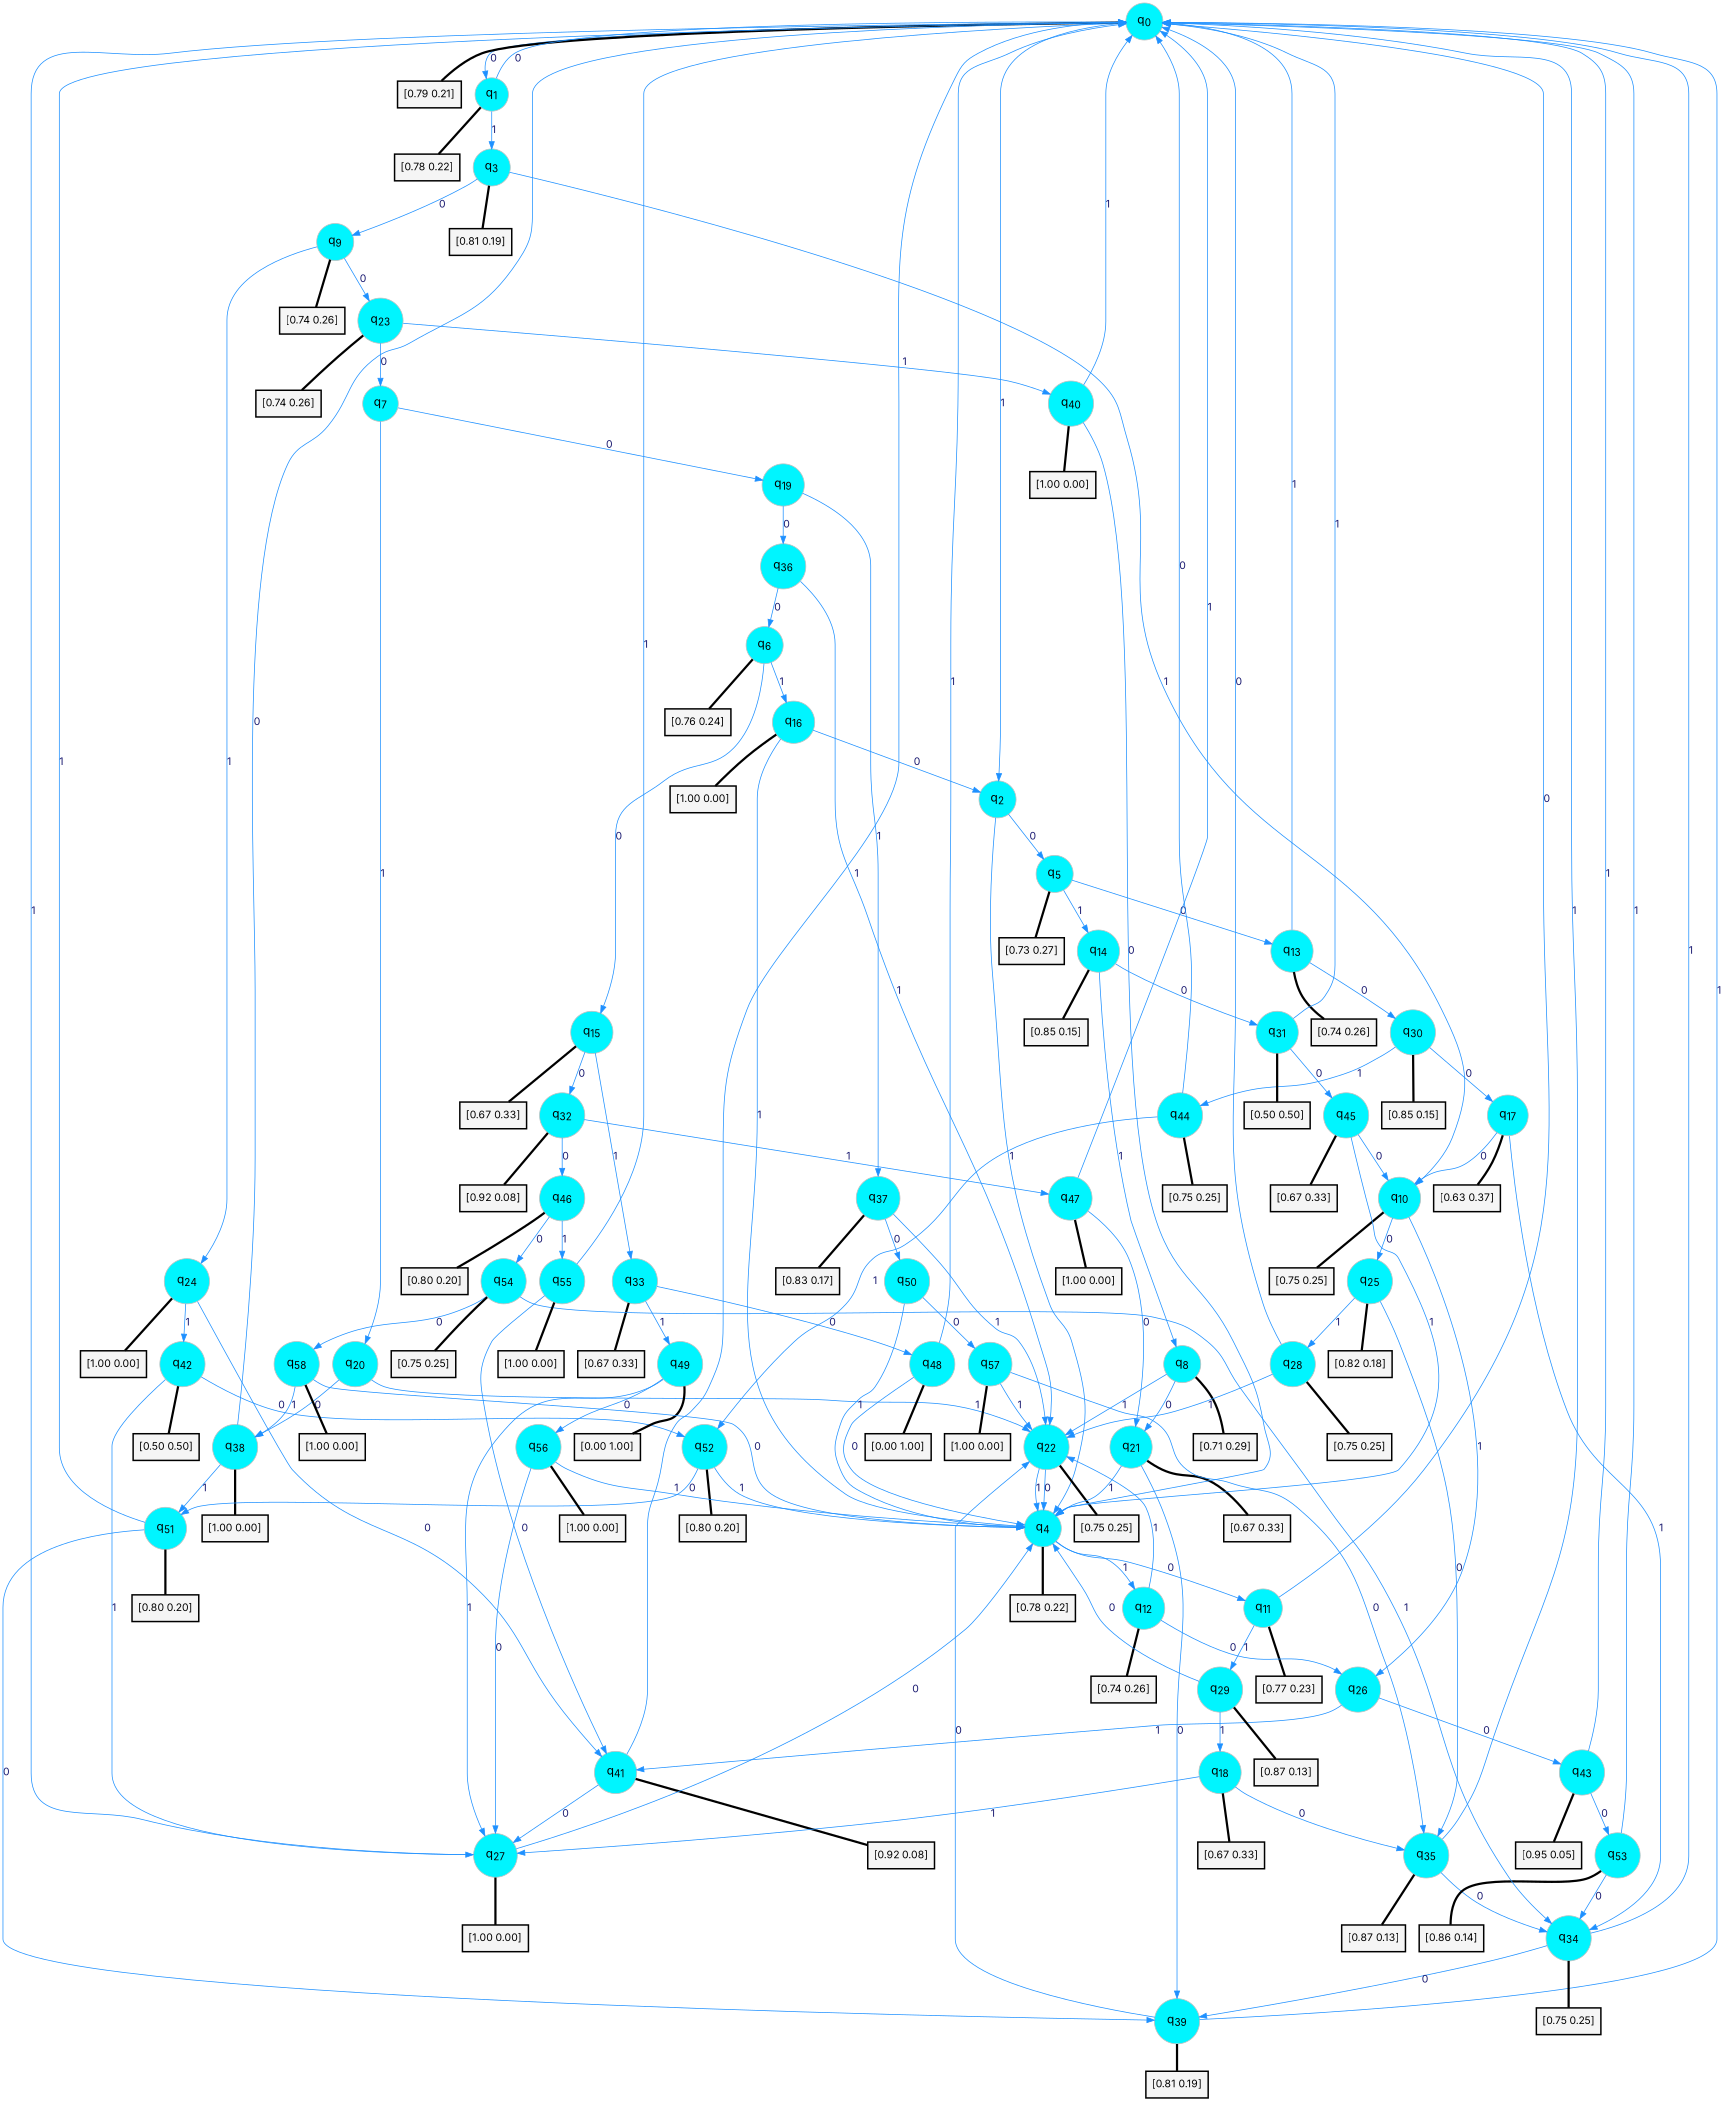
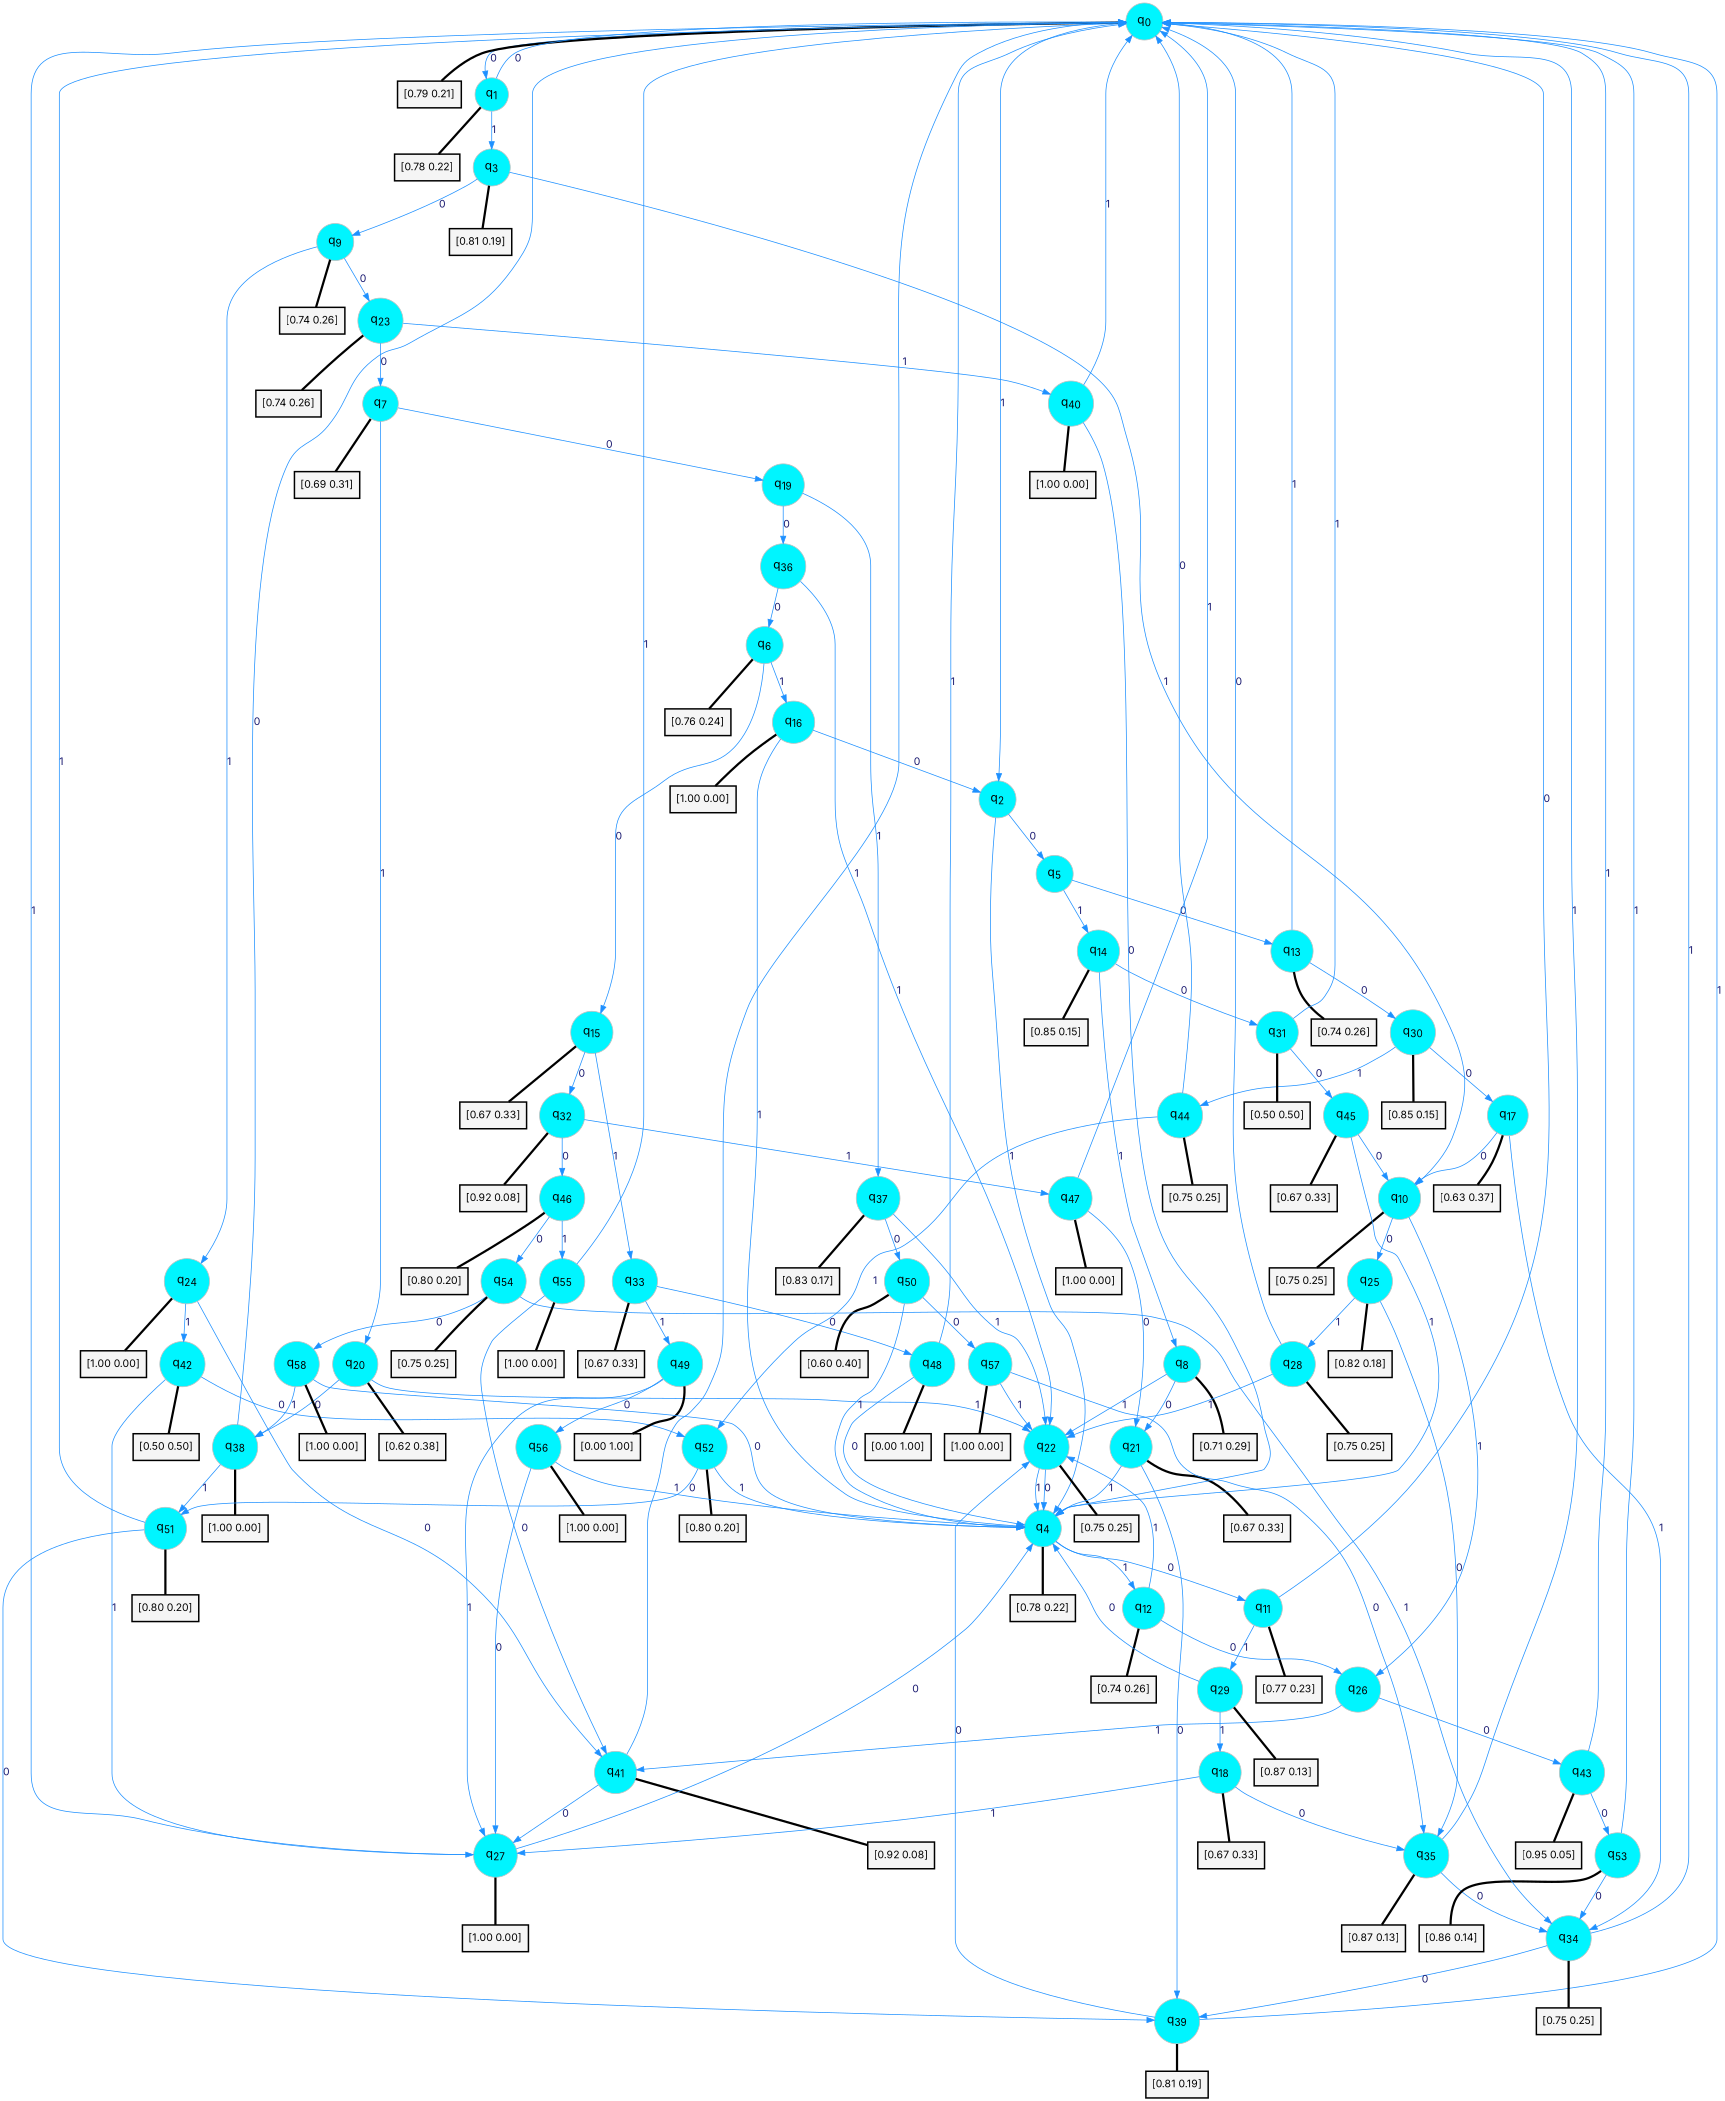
node "[0.69 0.31]": added
node "[0.73 0.27]": removed
node "[0.60 0.40]": added
node "[0.62 0.38]": added
